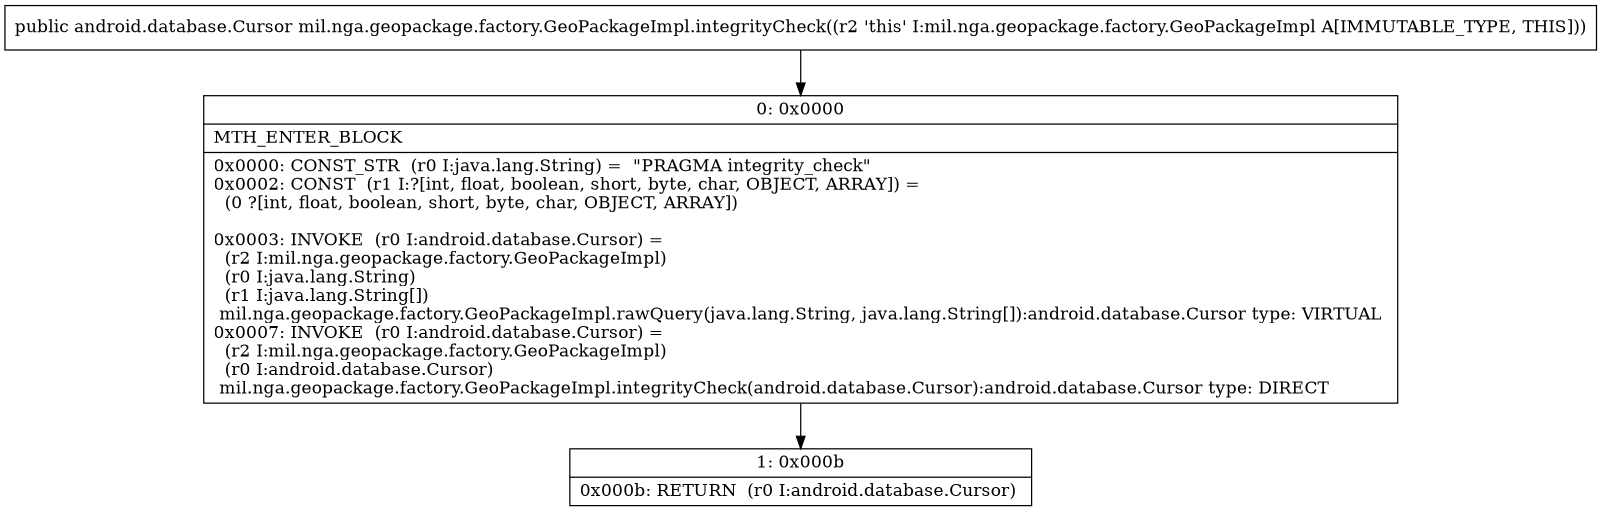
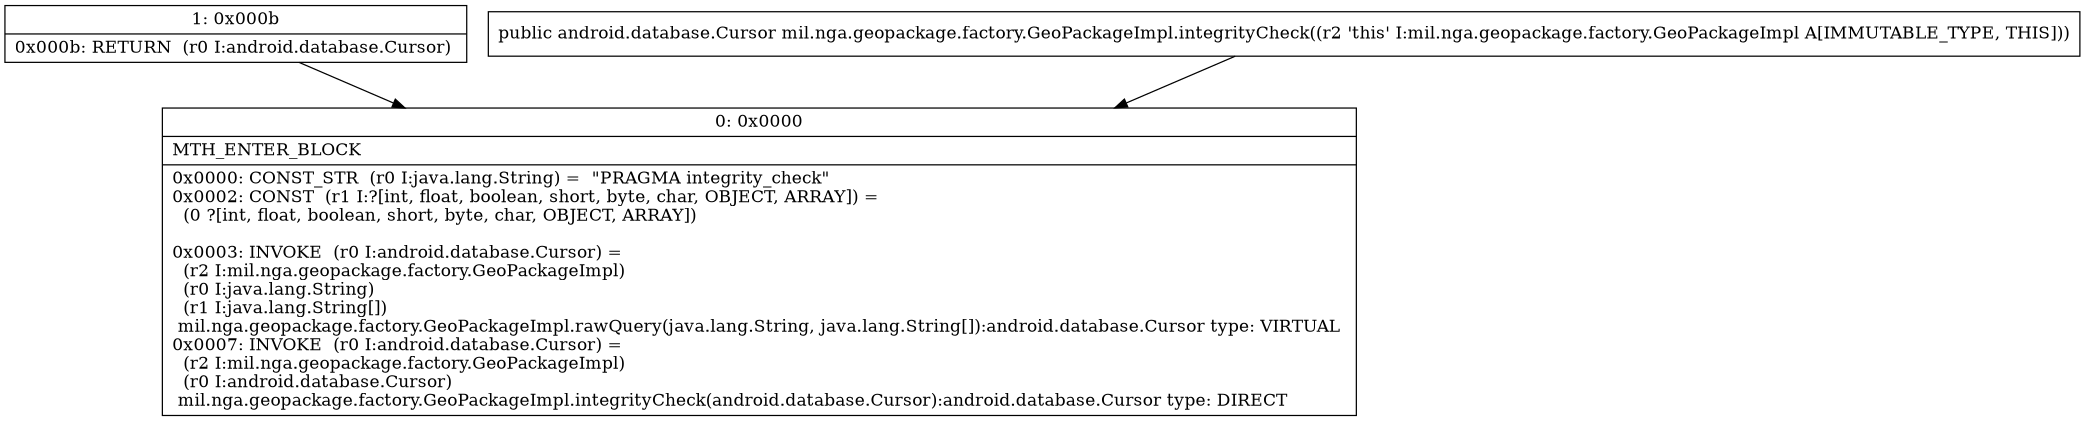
edge "0: 0x0000" -> "1: 0x000b": reversed
